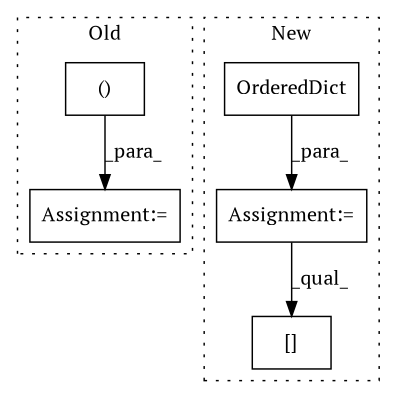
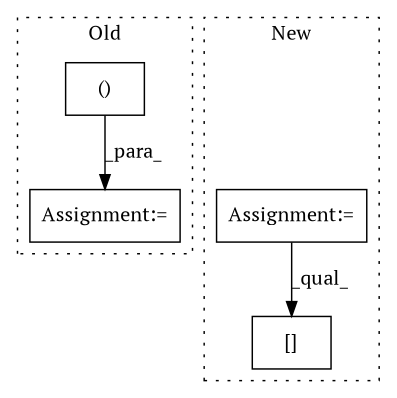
node "OrderedDict": removed
